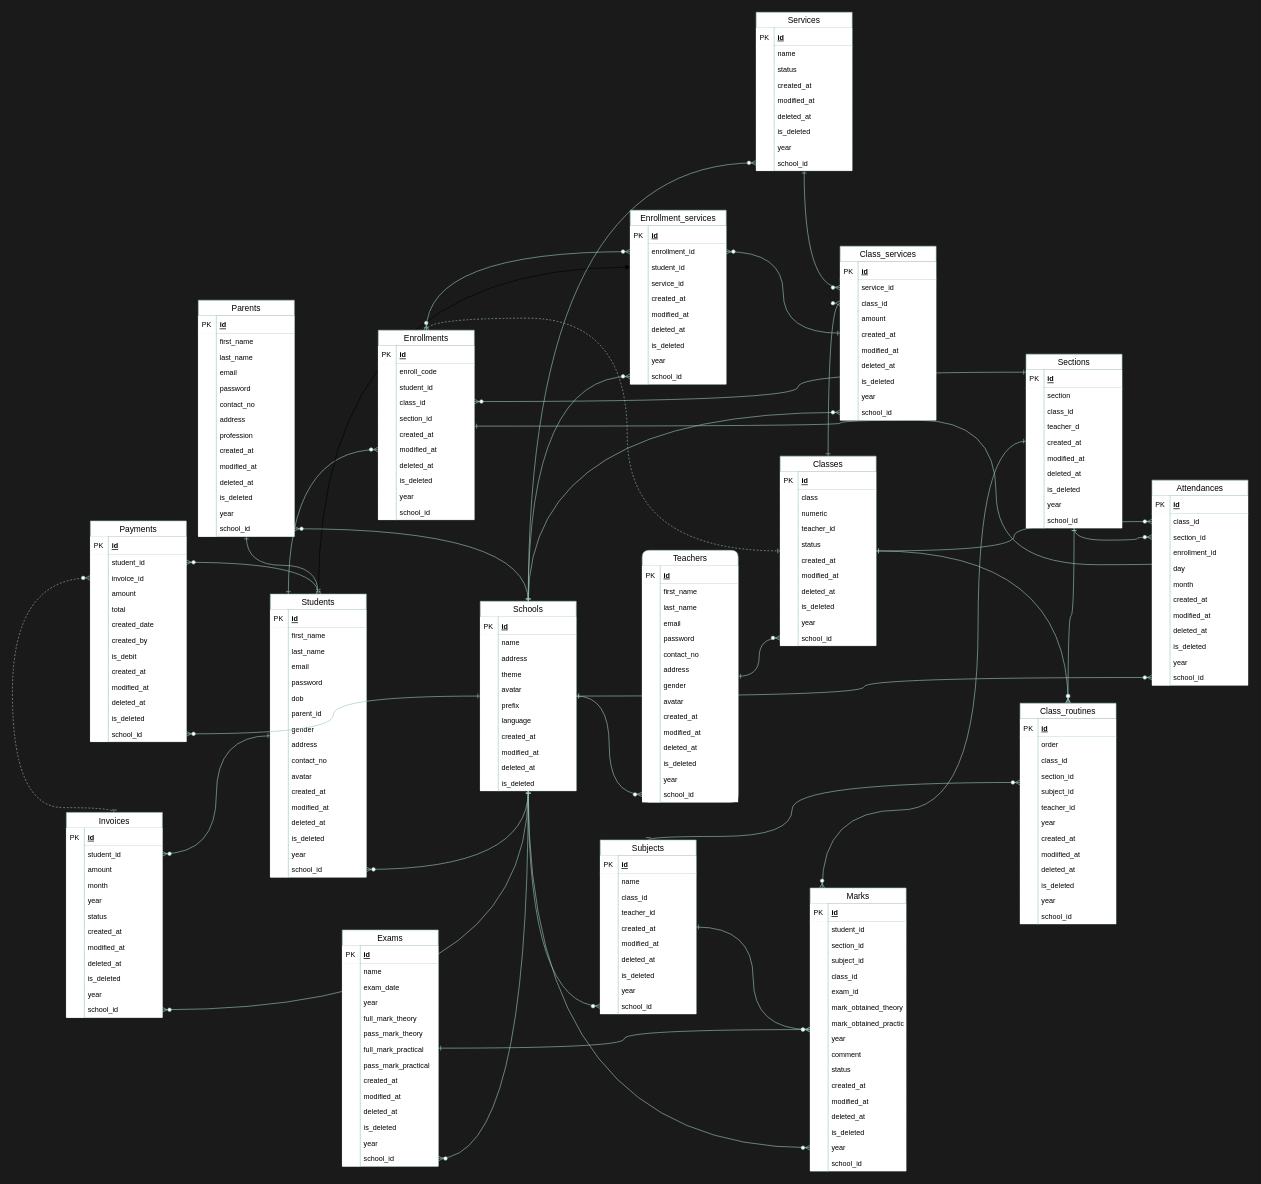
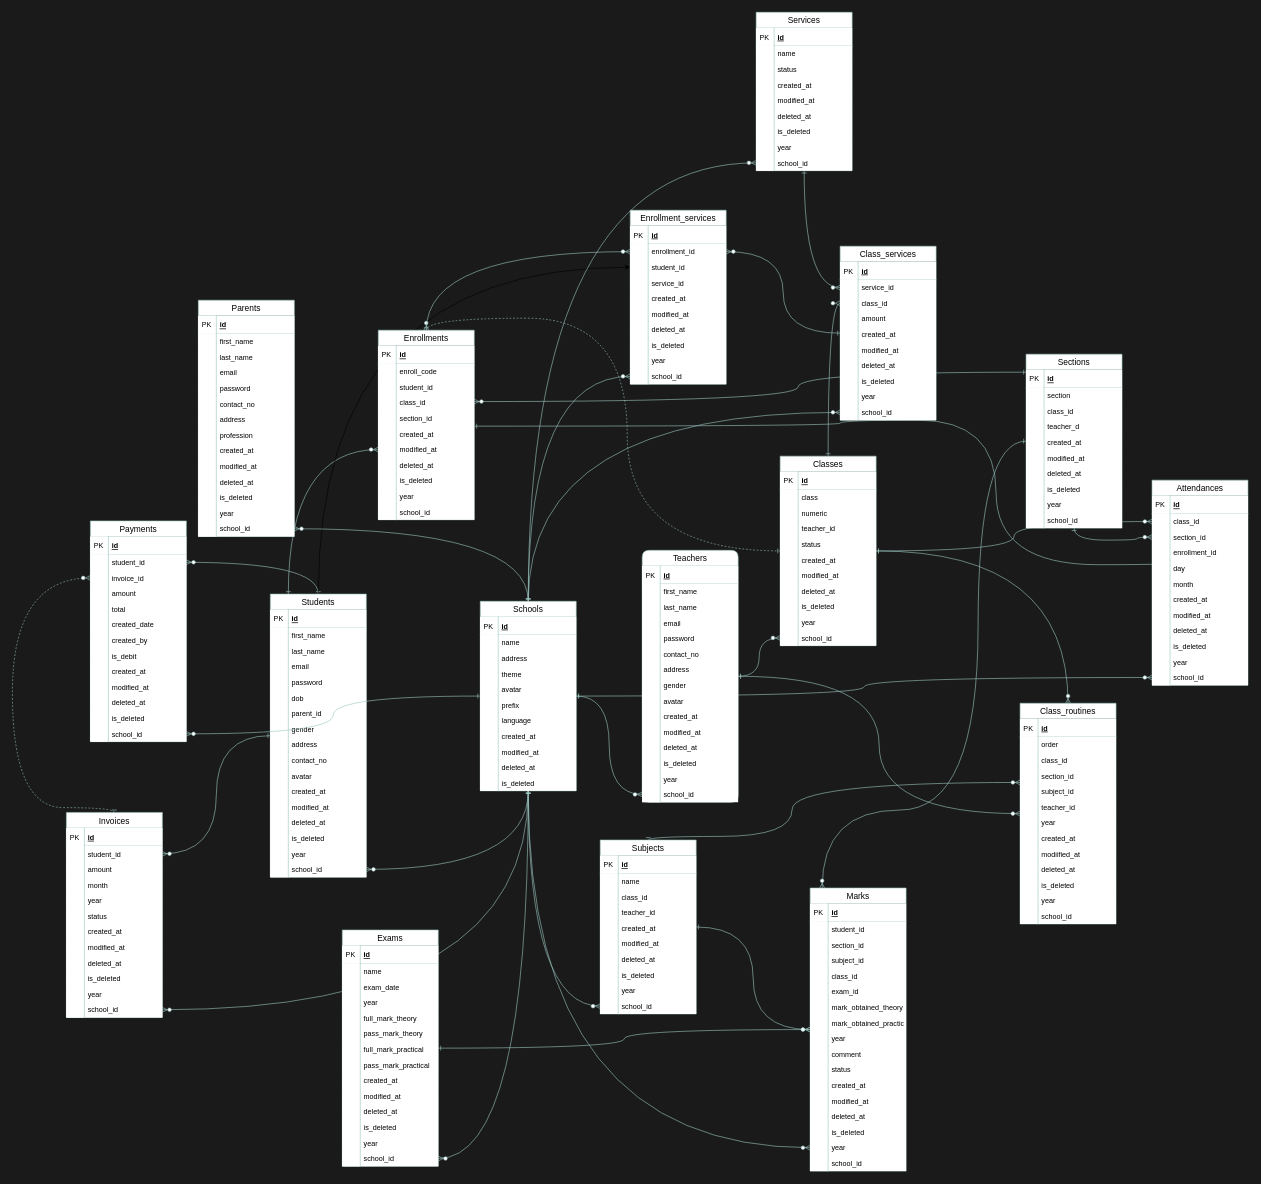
edge "Parents" -- "Students": removed
edge "Sections" -- "Class_routines": removed
edge "Teachers" -- "Class_routines": added
